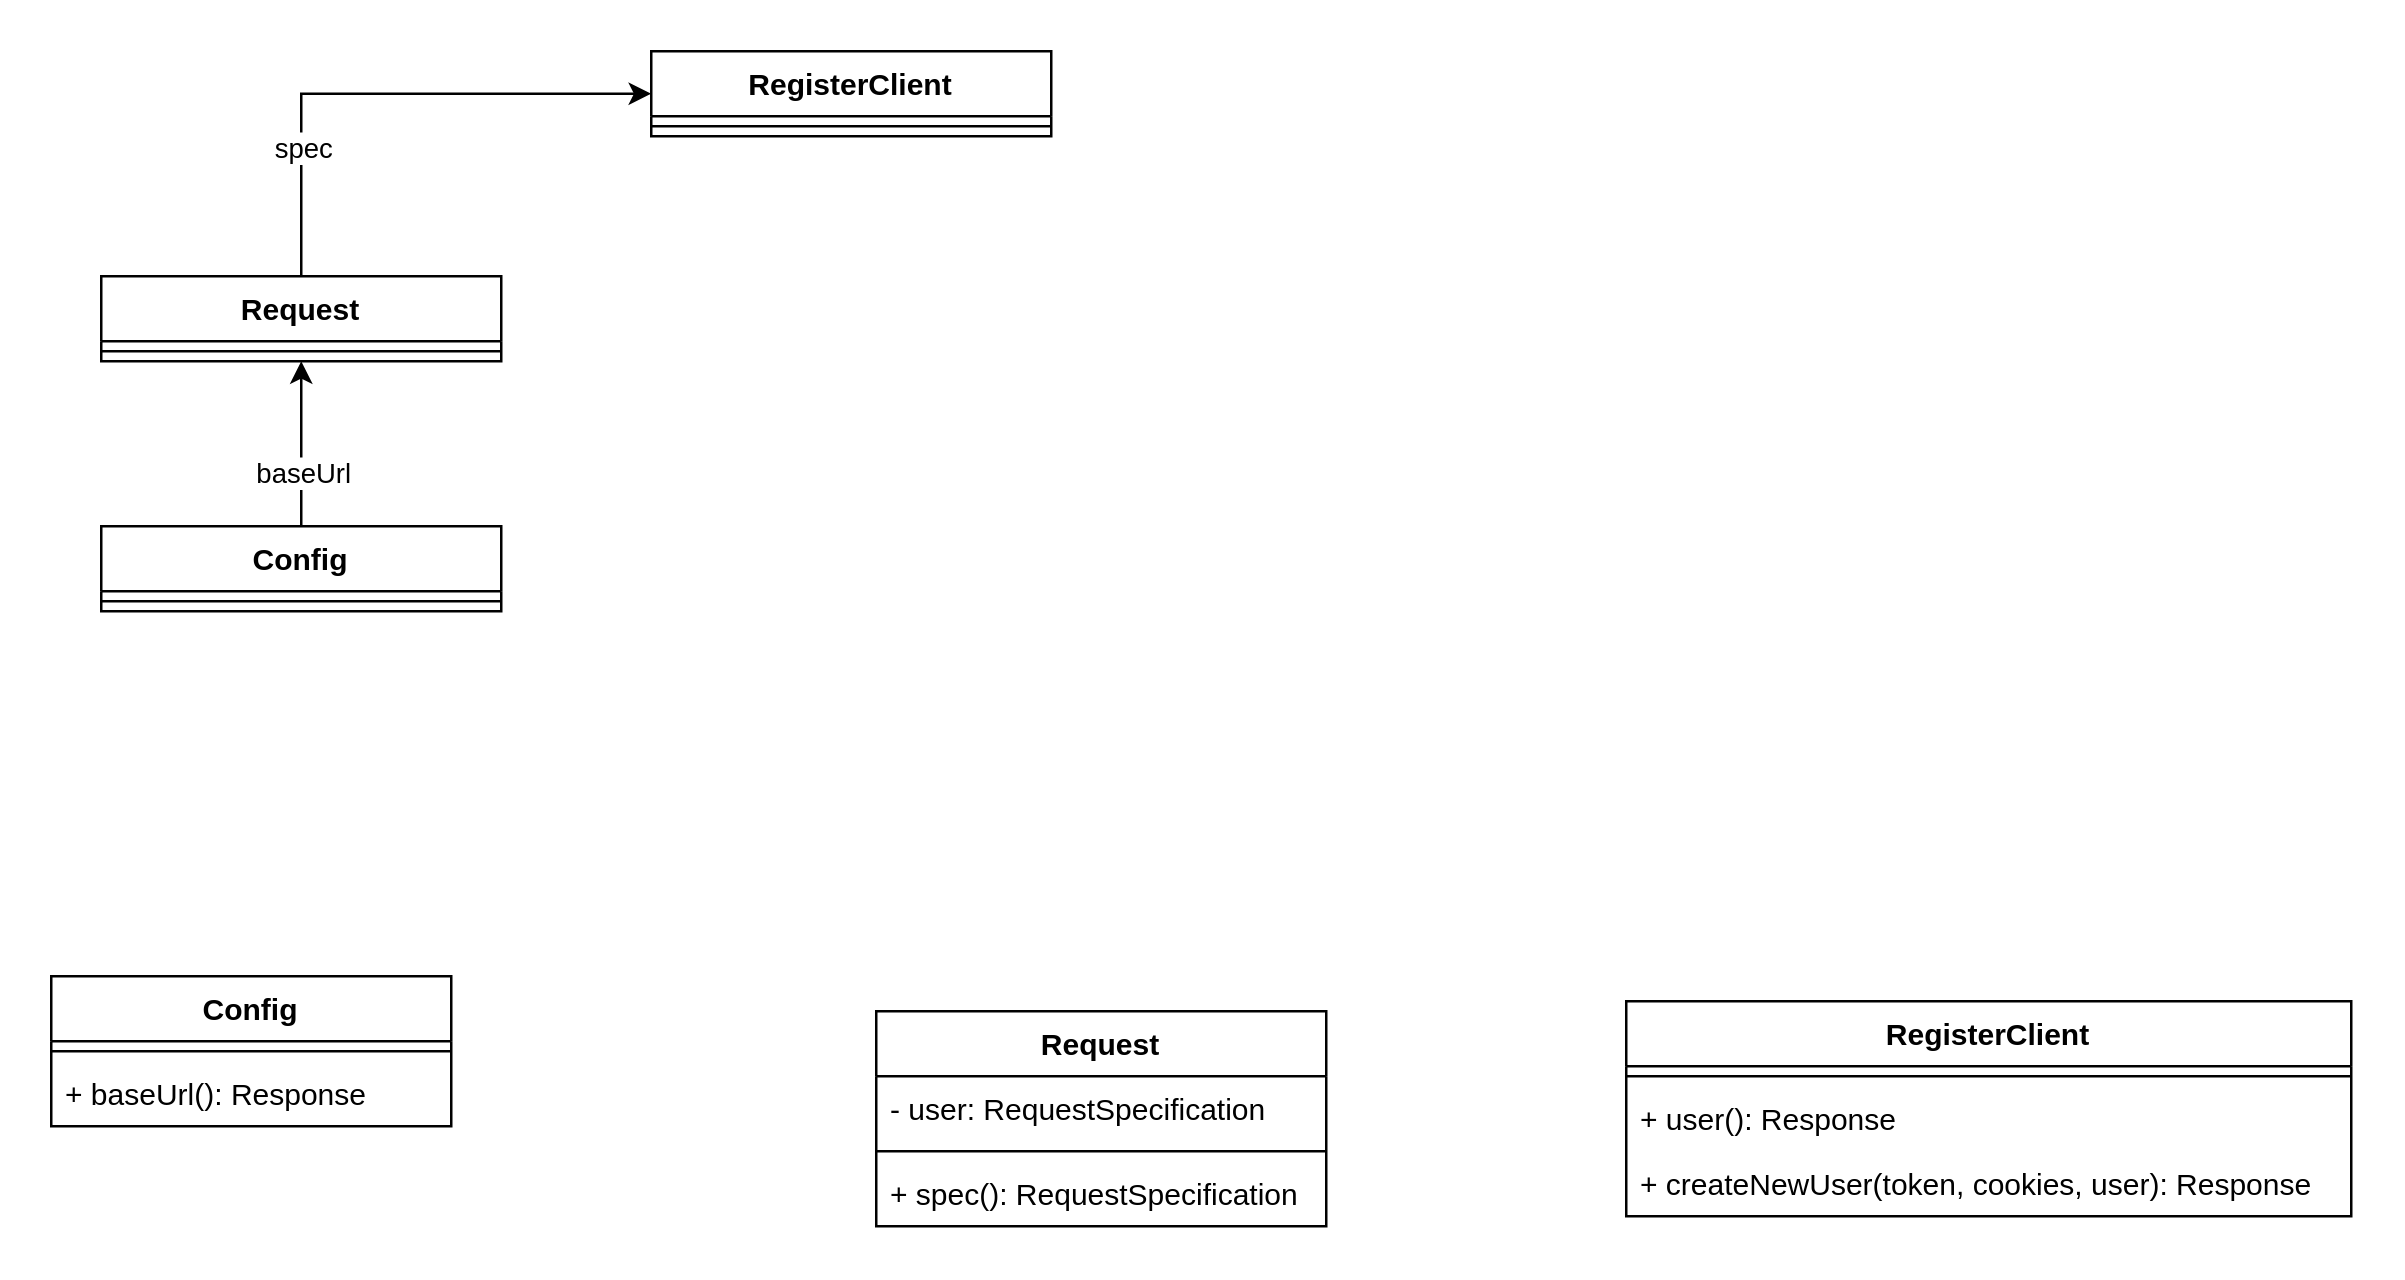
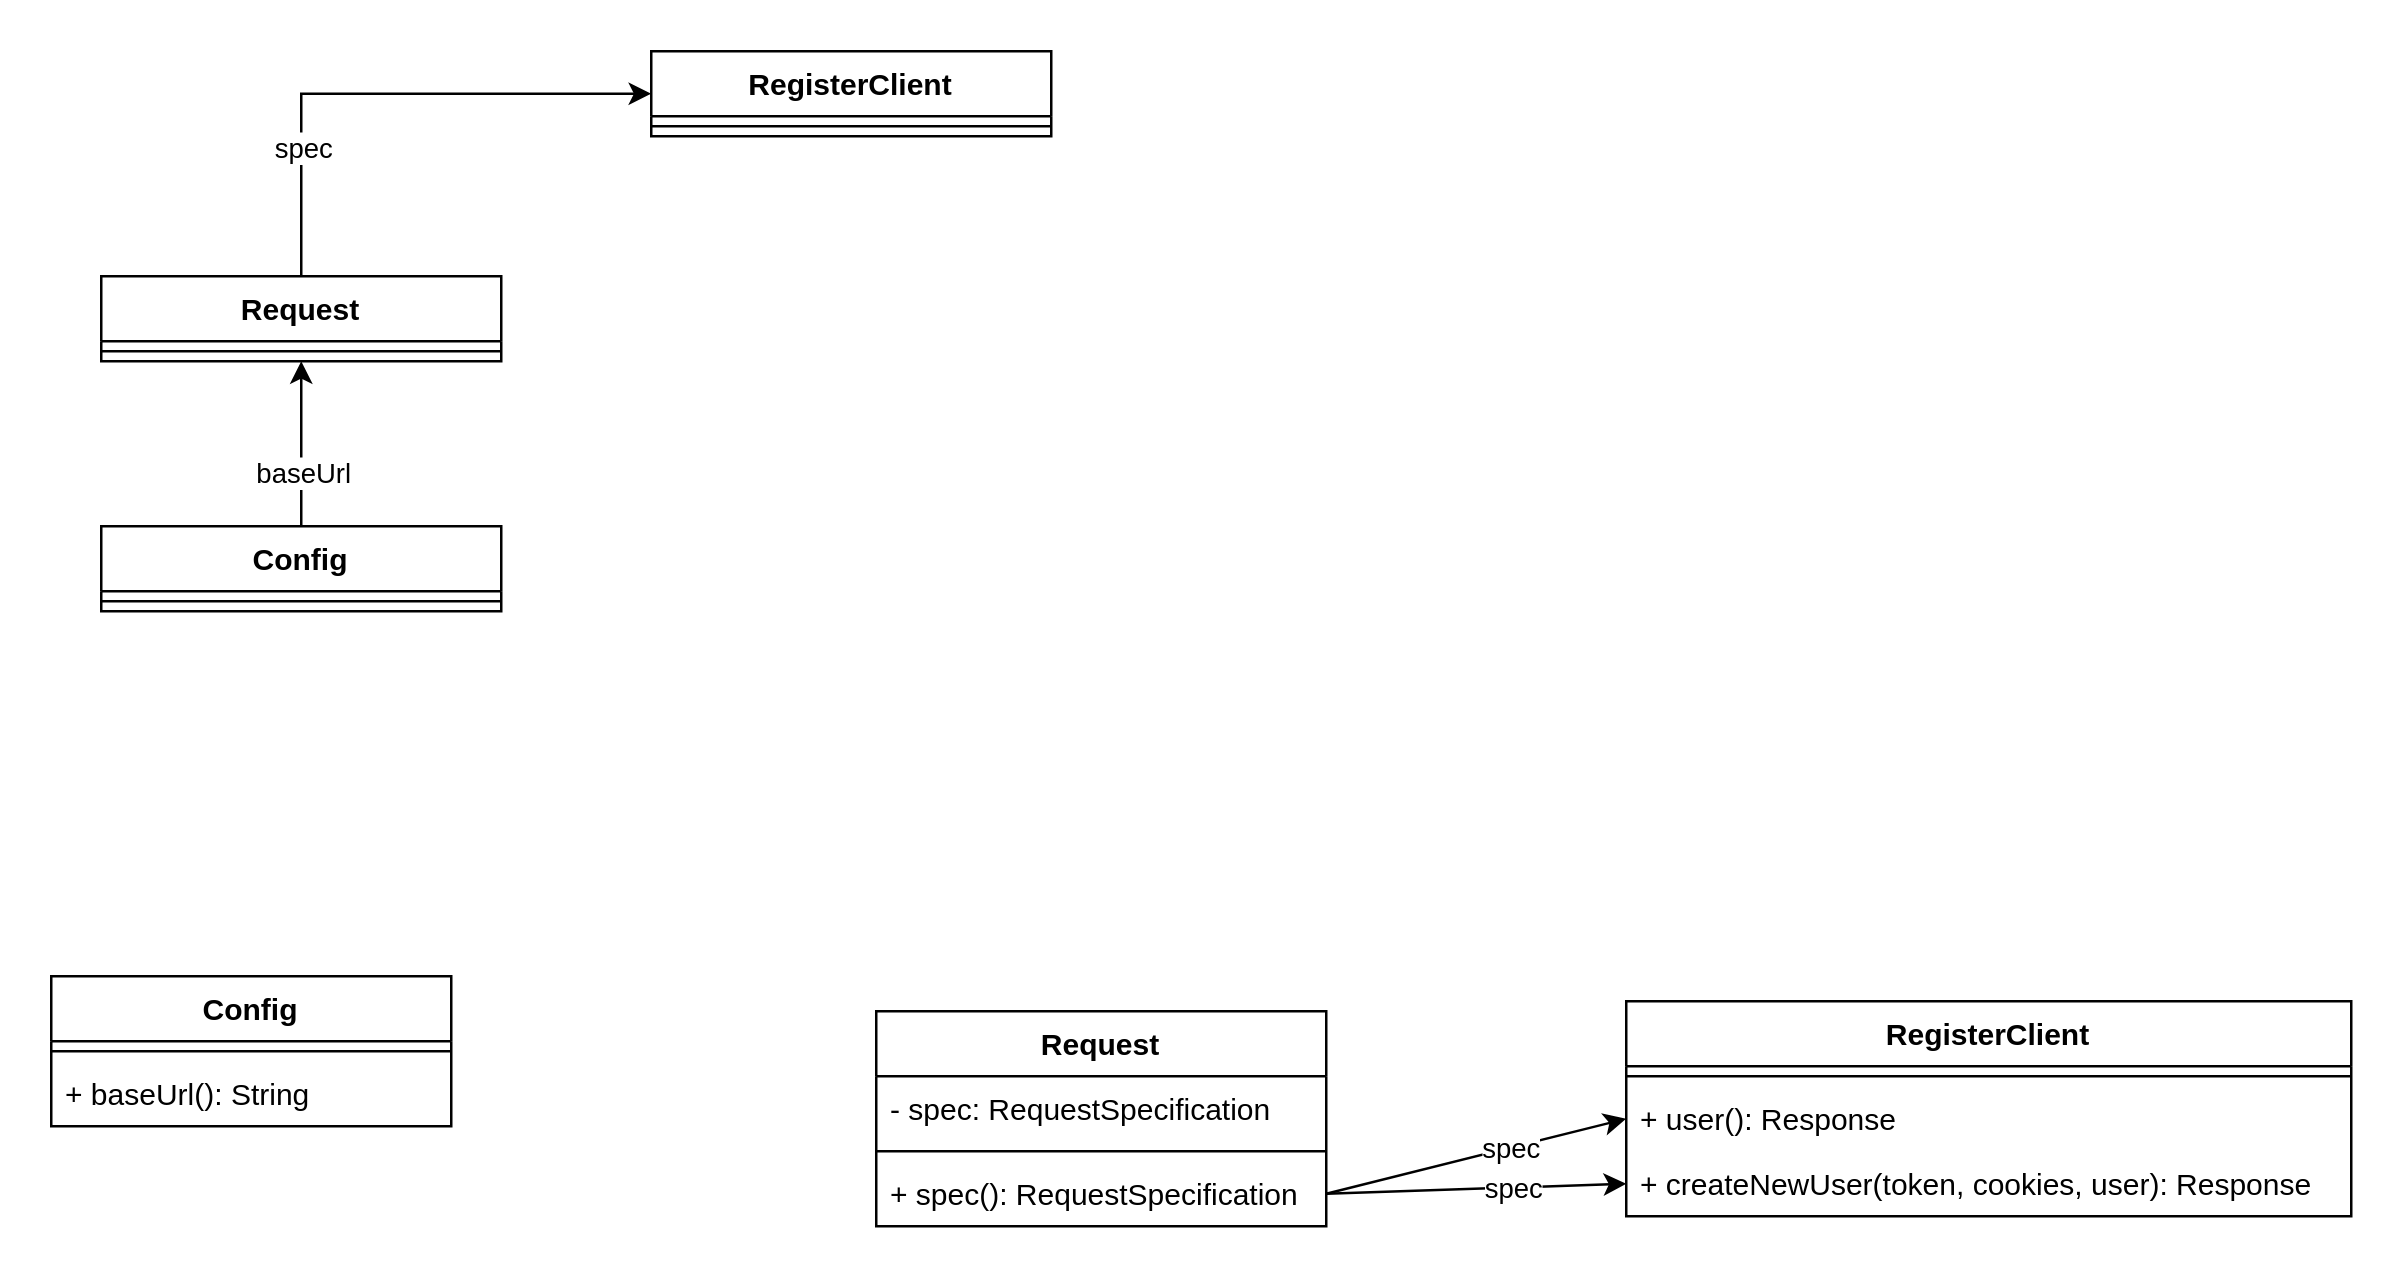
node "+ baseUrl(): Response": label "+ baseUrl(): Response" -> "+ baseUrl(): String"
node "- user: RequestSpecification": label "- user: RequestSpecification" -> "- spec: RequestSpecification"
edge "+ spec(): RequestSpecification" -> "+ user(): Response": added, label "spec"
edge "+ spec(): RequestSpecification" -> "+ createNewUser(token, cookies, user): Response": added, label "spec"
